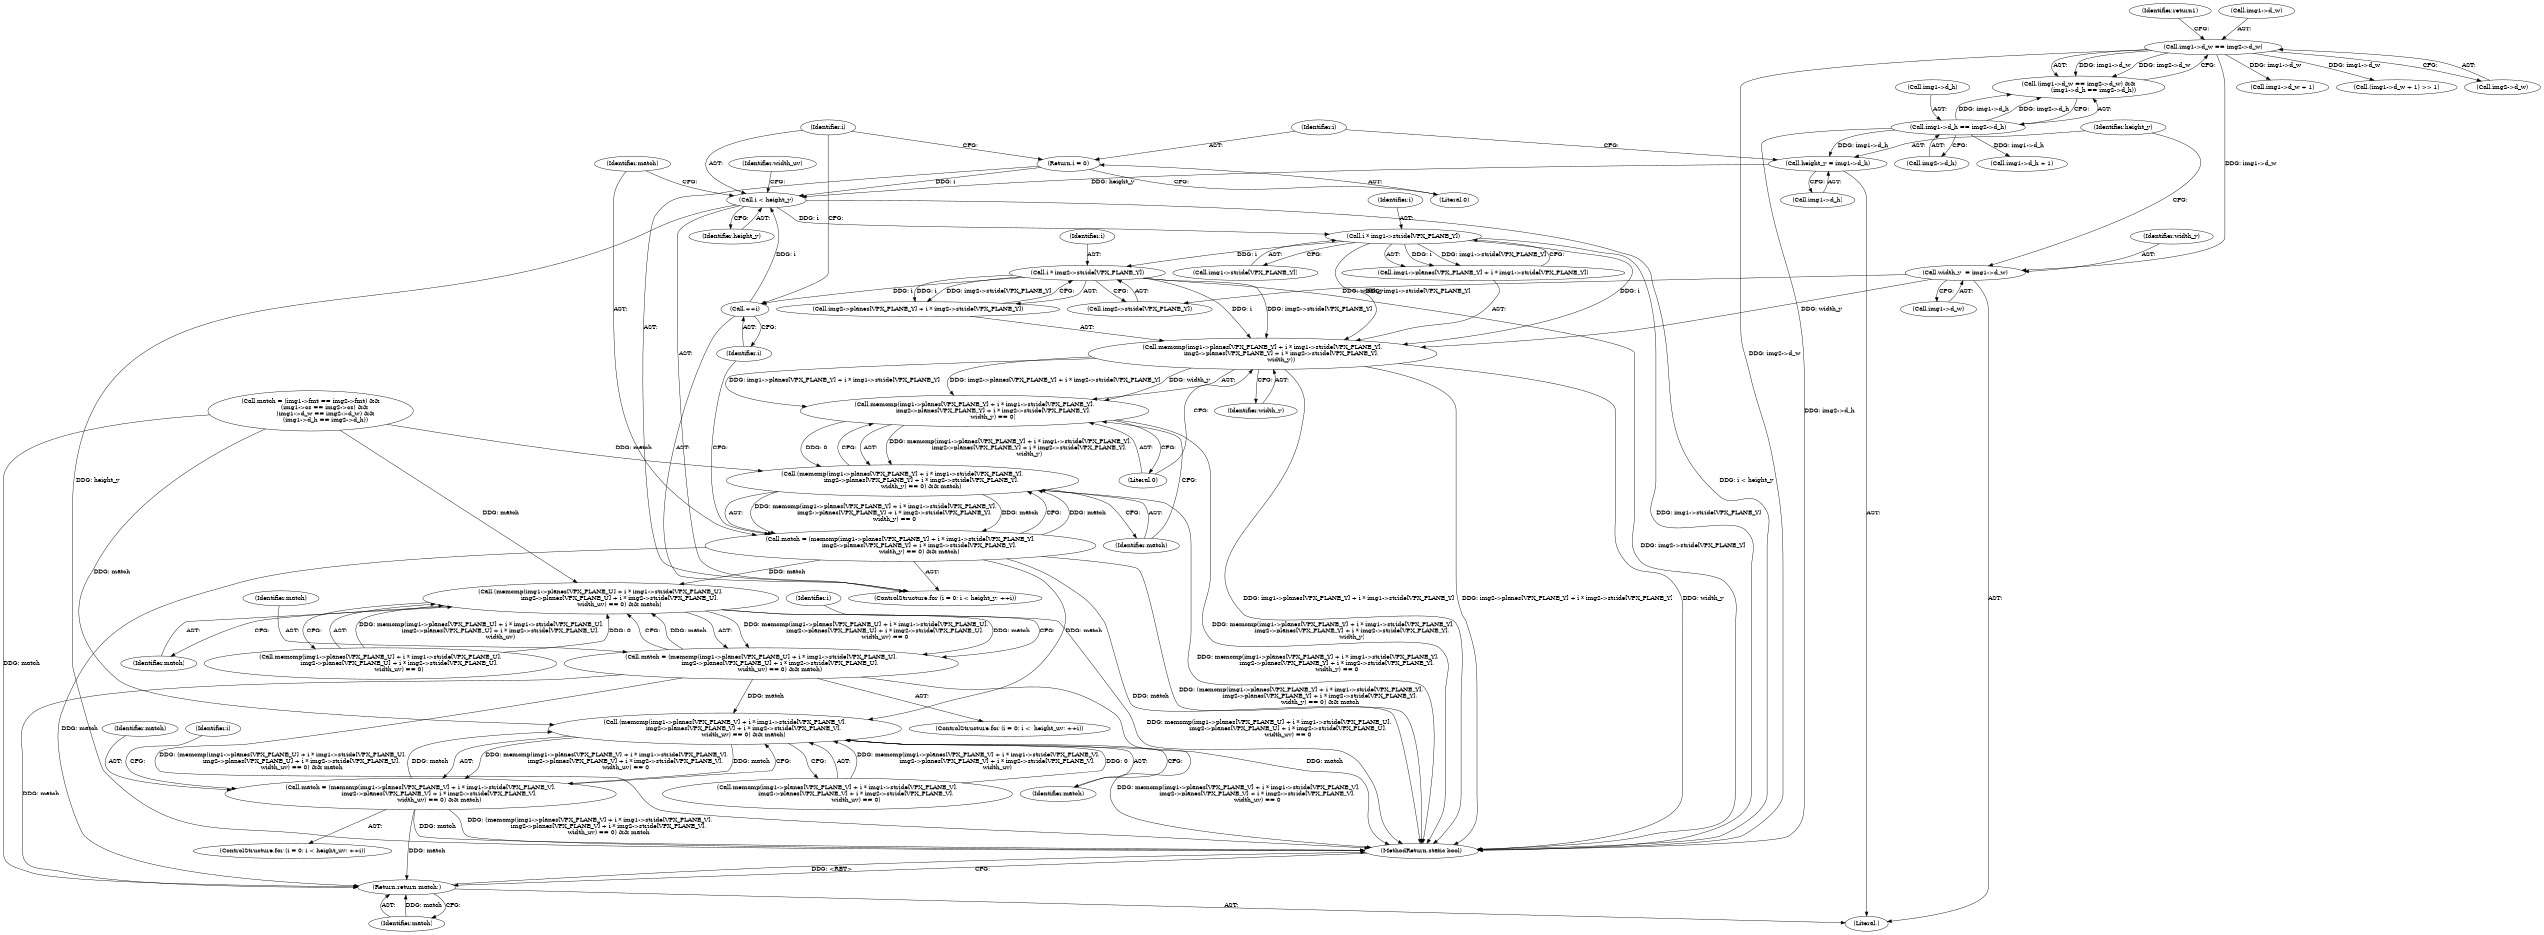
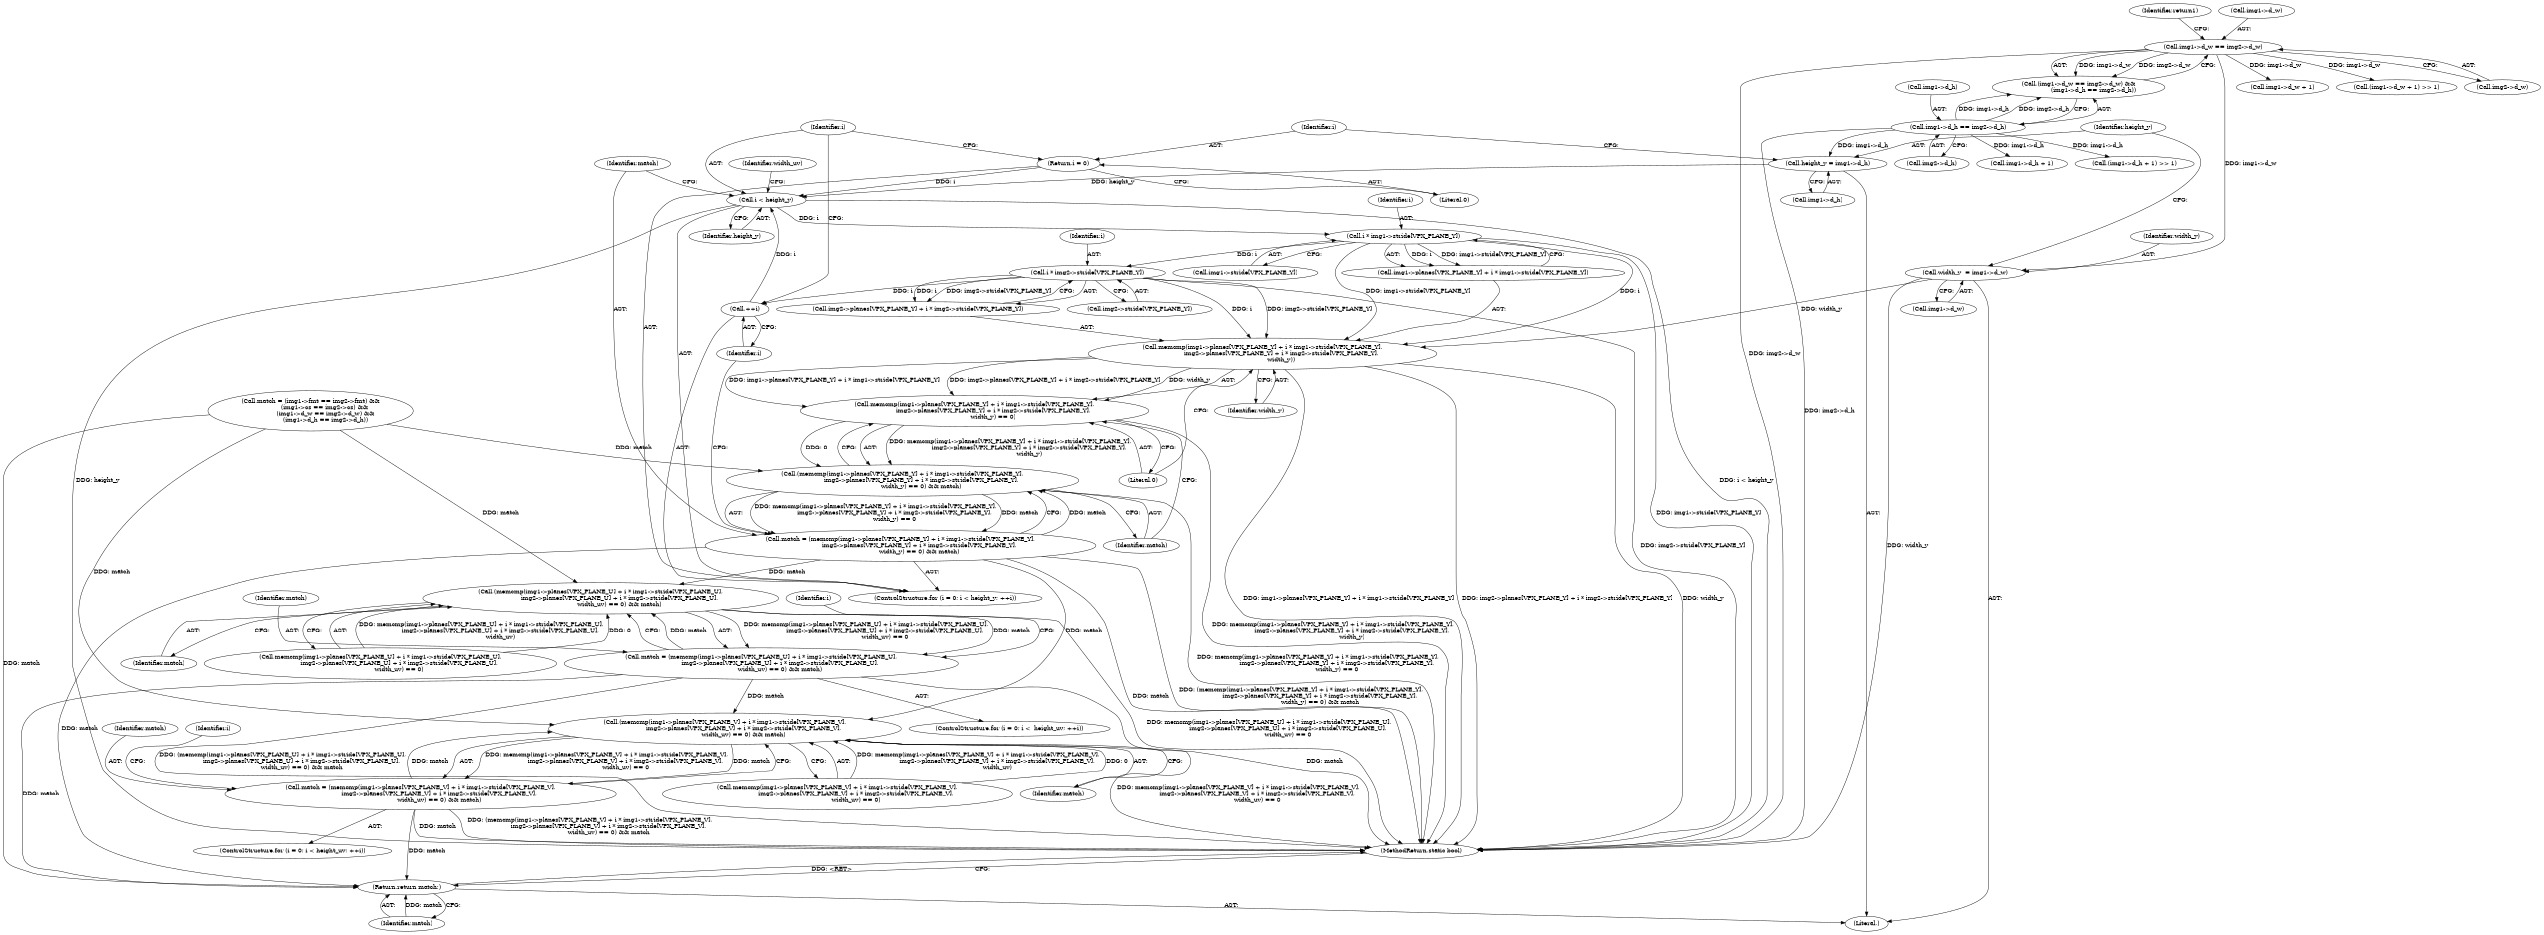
node "(Call,(img1->d_h + 1) >> 1)": added
edge "(Call,width_y  = img1->d_w)" -> "(Call,img2->stride[VPX_PLANE_Y])": now "(Call,width_y  = img1->d_w)" -> "(MethodReturn,static bool)"
